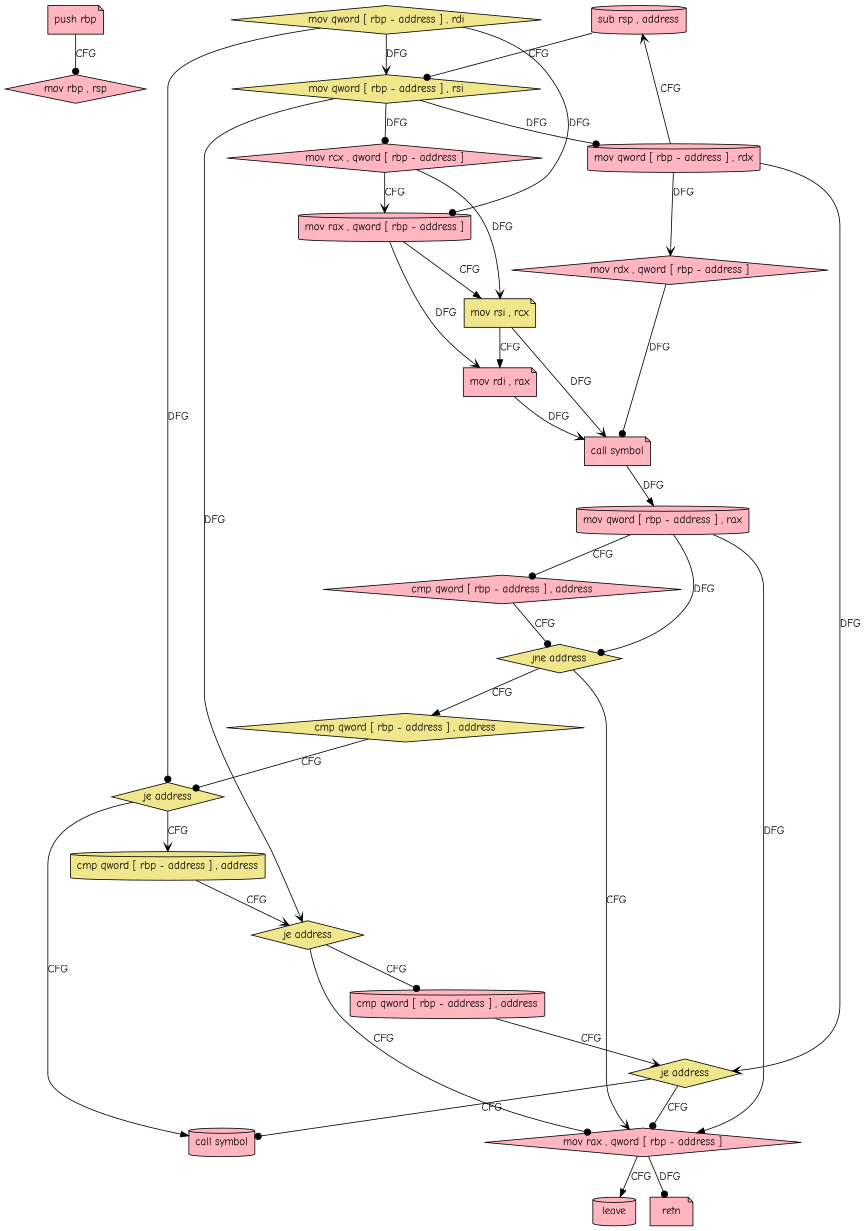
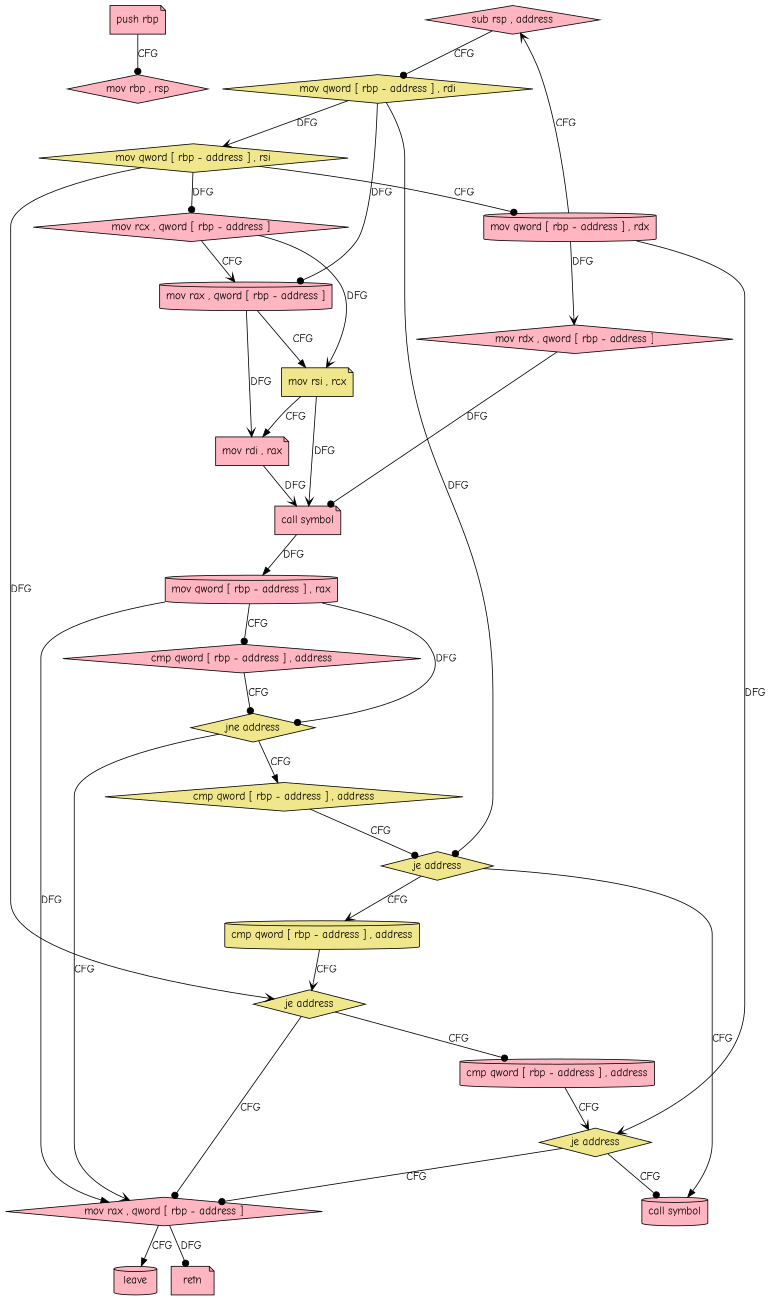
node "sub rsp , address": shape cylinder -> diamond
edge "sub rsp , address" -> "mov qword [ rbp - address ] , rsi": now "sub rsp , address" -> "mov qword [ rbp - address ] , rdi"
edge "mov qword [ rbp - address ] , rsi" -> "mov qword [ rbp - address ] , rdx": label "DFG" -> "CFG"
